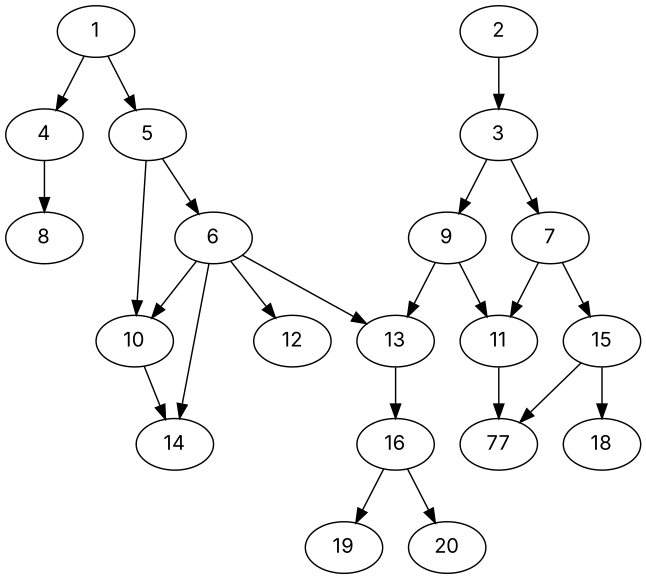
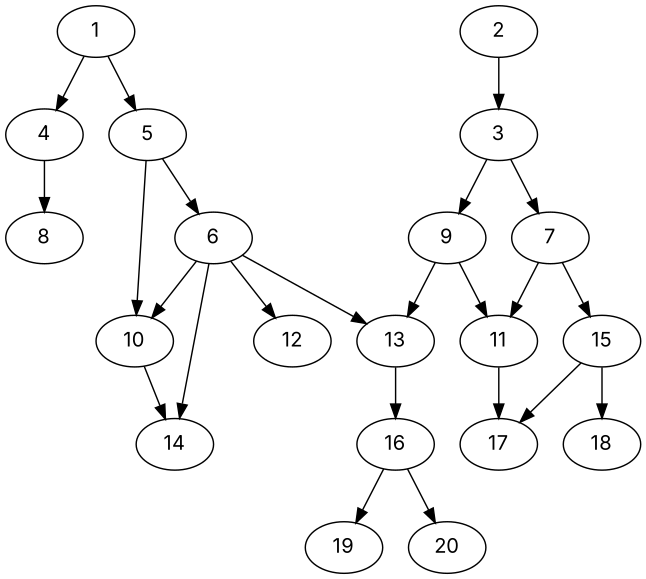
node "77": label "77" -> "17"
